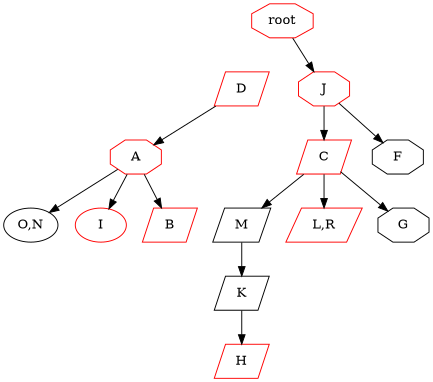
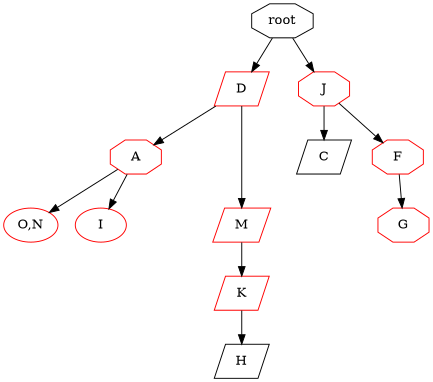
node "root": color red -> black
edge "root" -> "D": added
node "C": color red -> black
node "F": color black -> red
edge "C" -> "M": now "D" -> "M"
edge "C" -> "G": now "F" -> "G"
node "O,N": color black -> red
node "B": removed
node "M": color black -> red
node "L,R": removed
node "G": color black -> red
node "K": color black -> red
node "H": color red -> black
